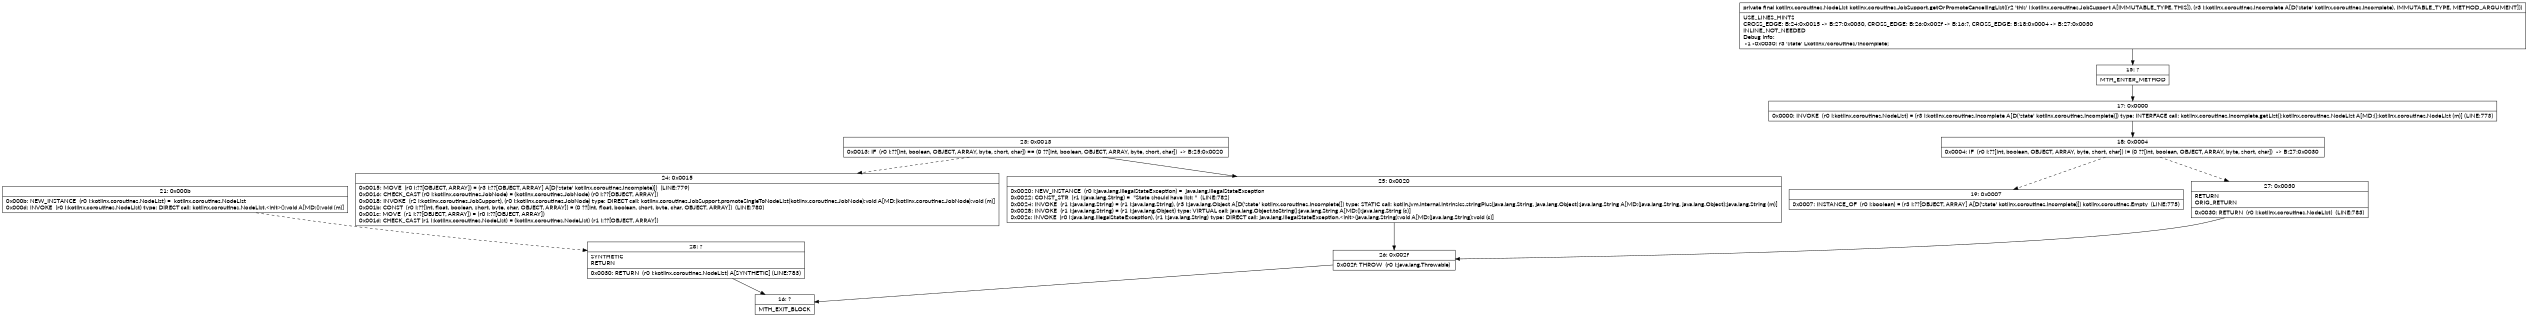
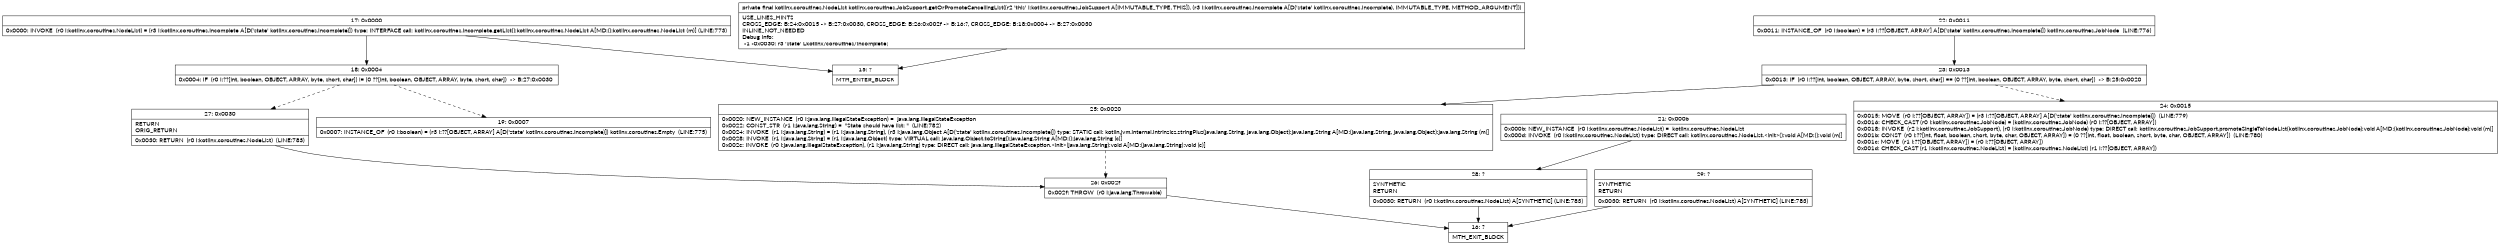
node "22: 0x0011": added
node "15: ?": text "MTH_ENTER_METHOD" -> "MTH_ENTER_BLOCK"
edge "15: ?" -> "17: 0x0000": reversed
node "29: ?": added
edge "21: 0x000b" -> "28: ?": style dashed -> solid
edge "25: 0x0020" -> "26: 0x002f": style solid -> dashed
